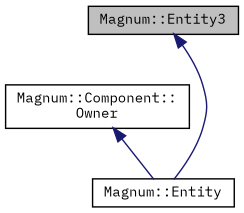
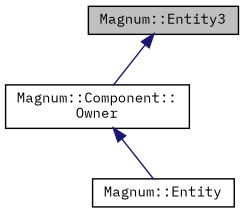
edge "Magnum::Entity" -> "Magnum::Entity3": now "Magnum::Component:: Owner" -> "Magnum::Entity3"
